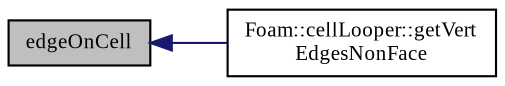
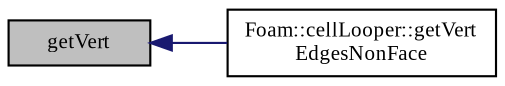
node "edgeOnCell": label "edgeOnCell" -> "getVert"
